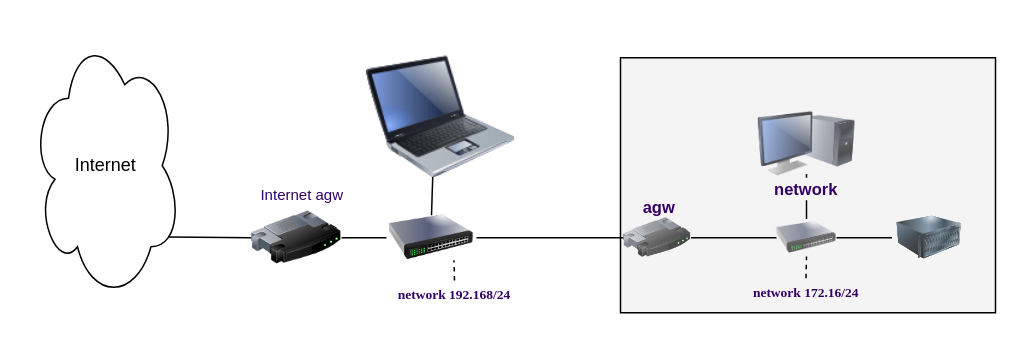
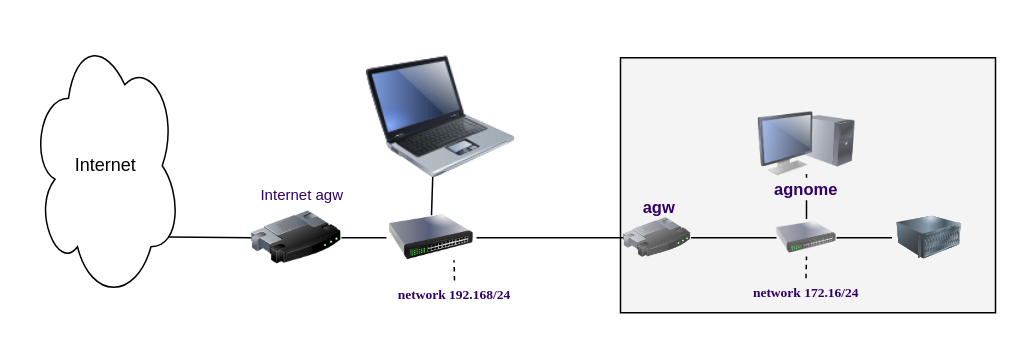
node "network": label "network" -> "agnome"
